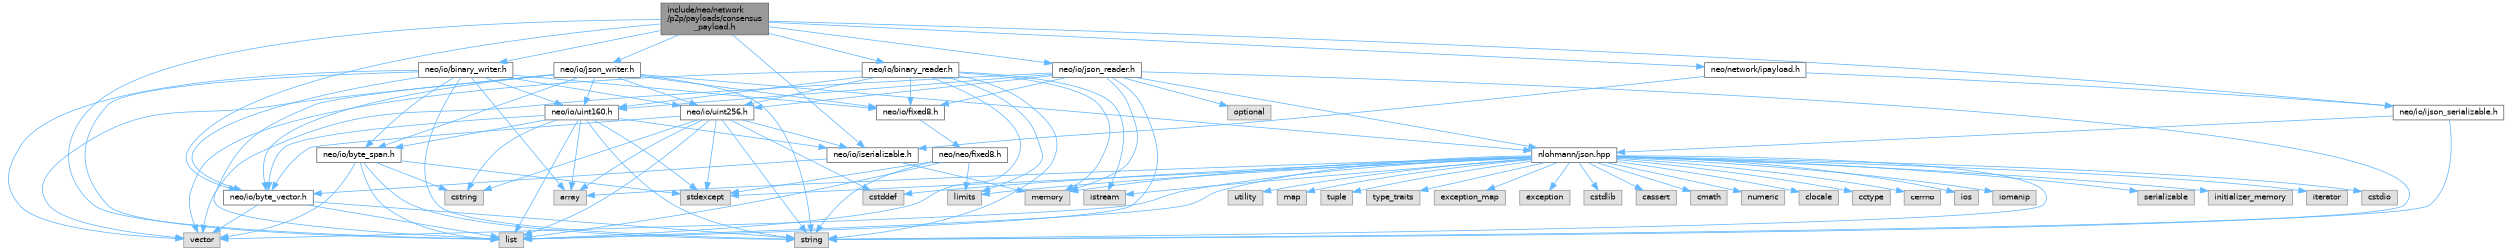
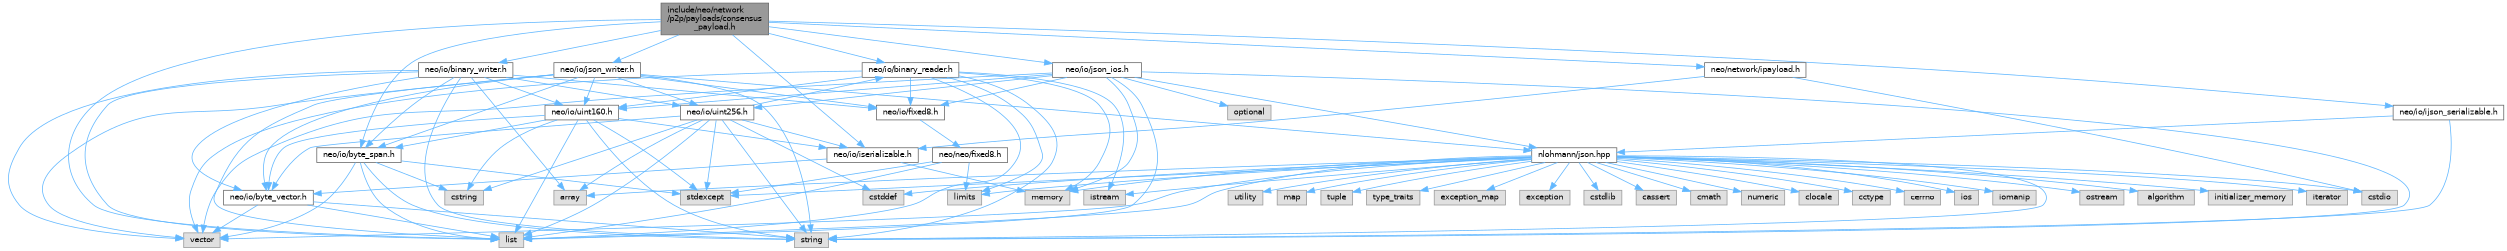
edge "include/neo/network /p2p/payloads/consensus _payload.h" -> "neo/io/byte_vector.h": now "include/neo/network /p2p/payloads/consensus _payload.h" -> "neo/io/byte_span.h"
node "neo/io/json_reader.h": label "neo/io/json_reader.h" -> "neo/io/json_ios.h"
edge "neo/network/ipayload.h" -> "neo/io/ijson_serializable.h": now "neo/network/ipayload.h" -> "cstdio"
edge "neo/io/binary_reader.h" -> "neo/io/uint256.h": reversed
edge "neo/io/uint160.h" -> "array": removed
edge "neo/neo/fixed8.h" -> "string": removed
node "ostream": added
node "serializable": label "serializable" -> "algorithm"
